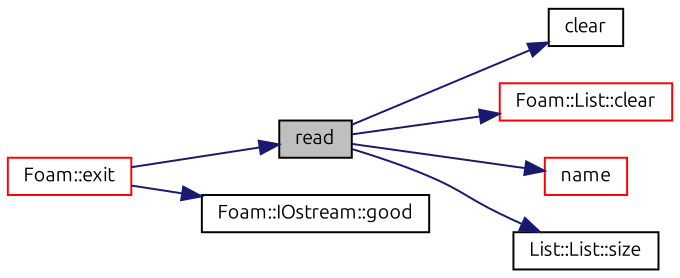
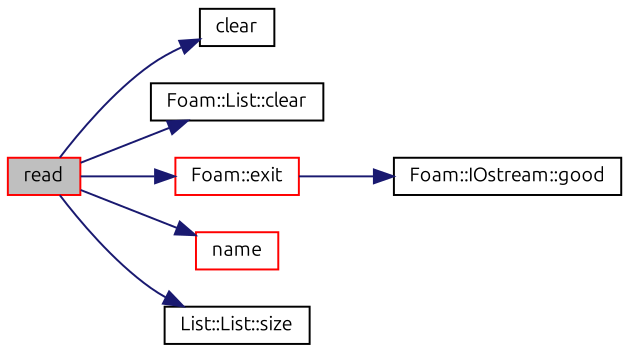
node "Foam::List::clear": color red -> black
node "read": color black -> red
edge "Foam::exit" -> "read": reversed
